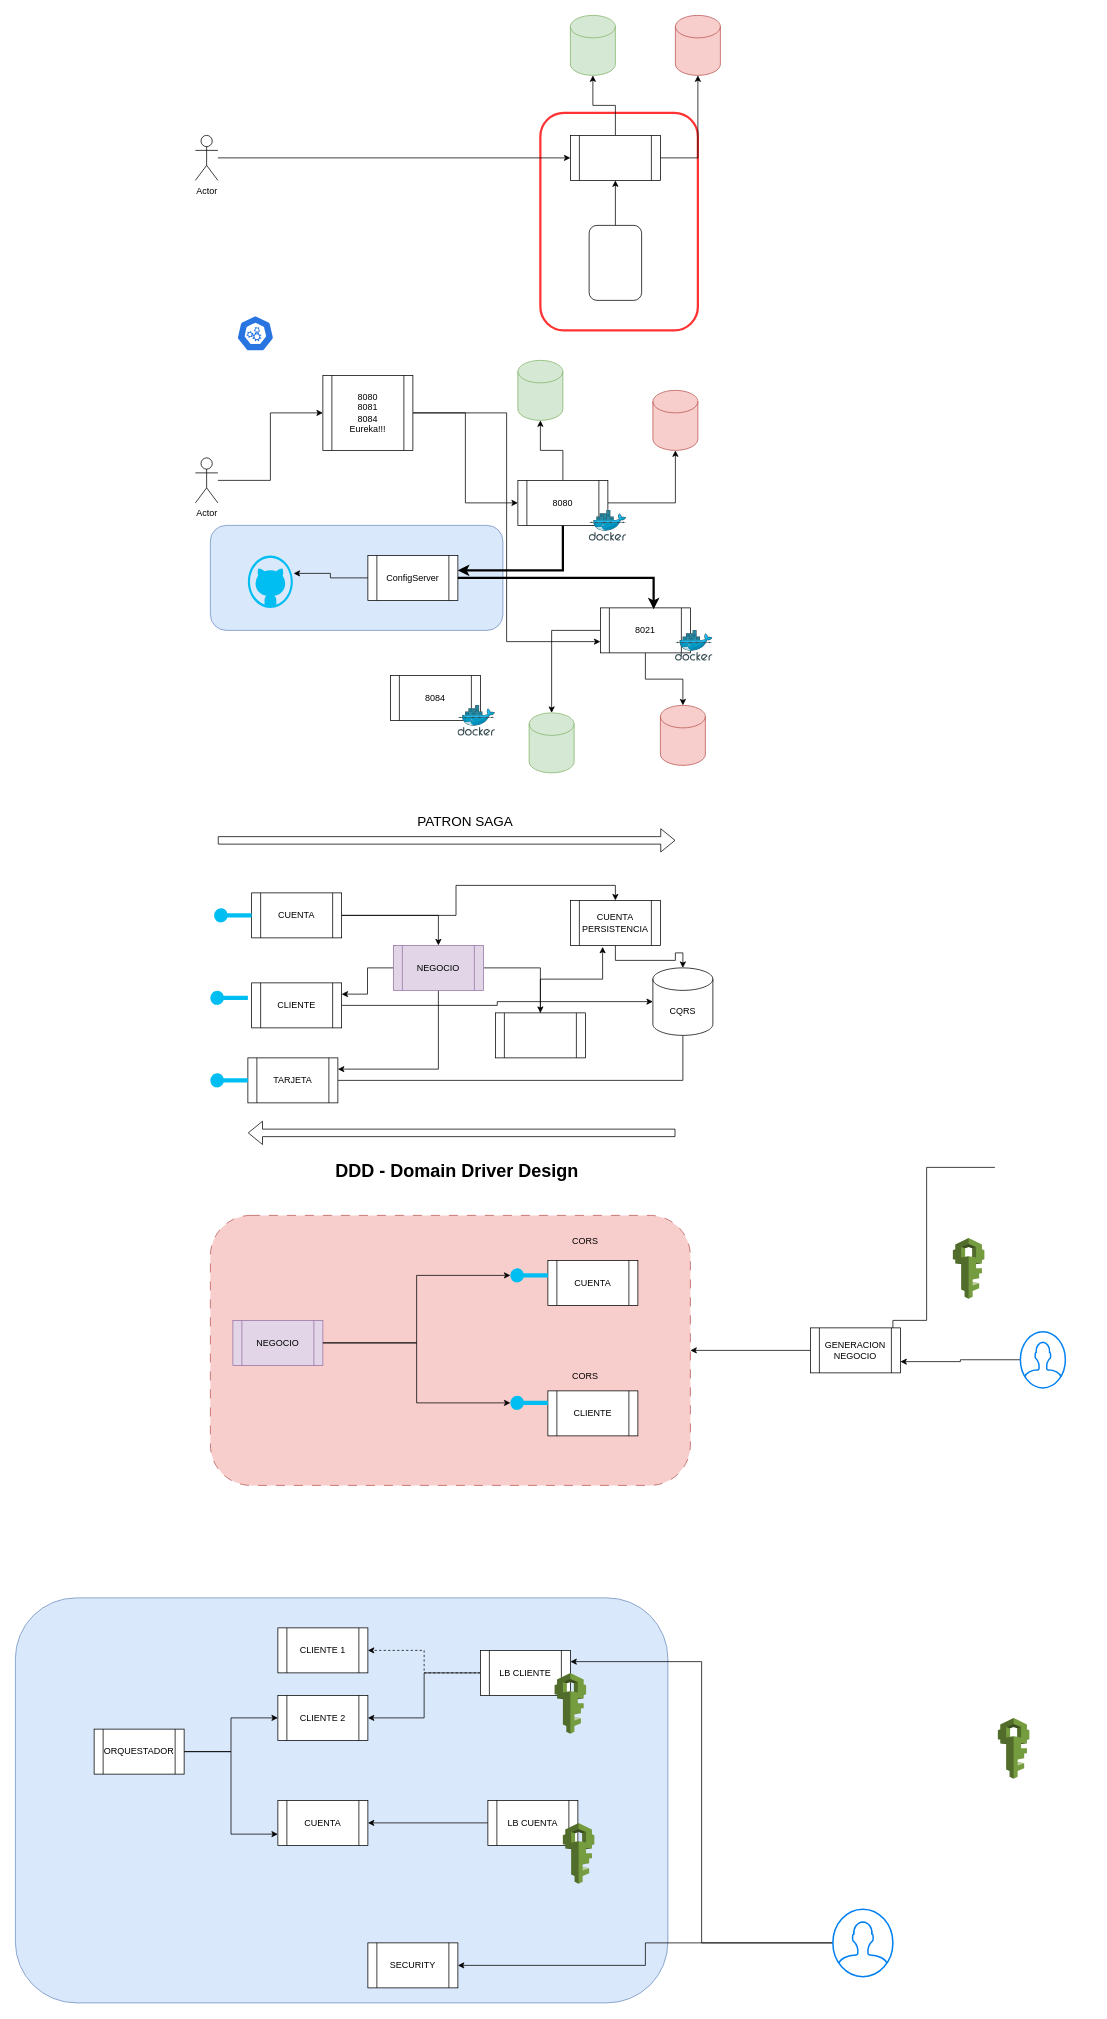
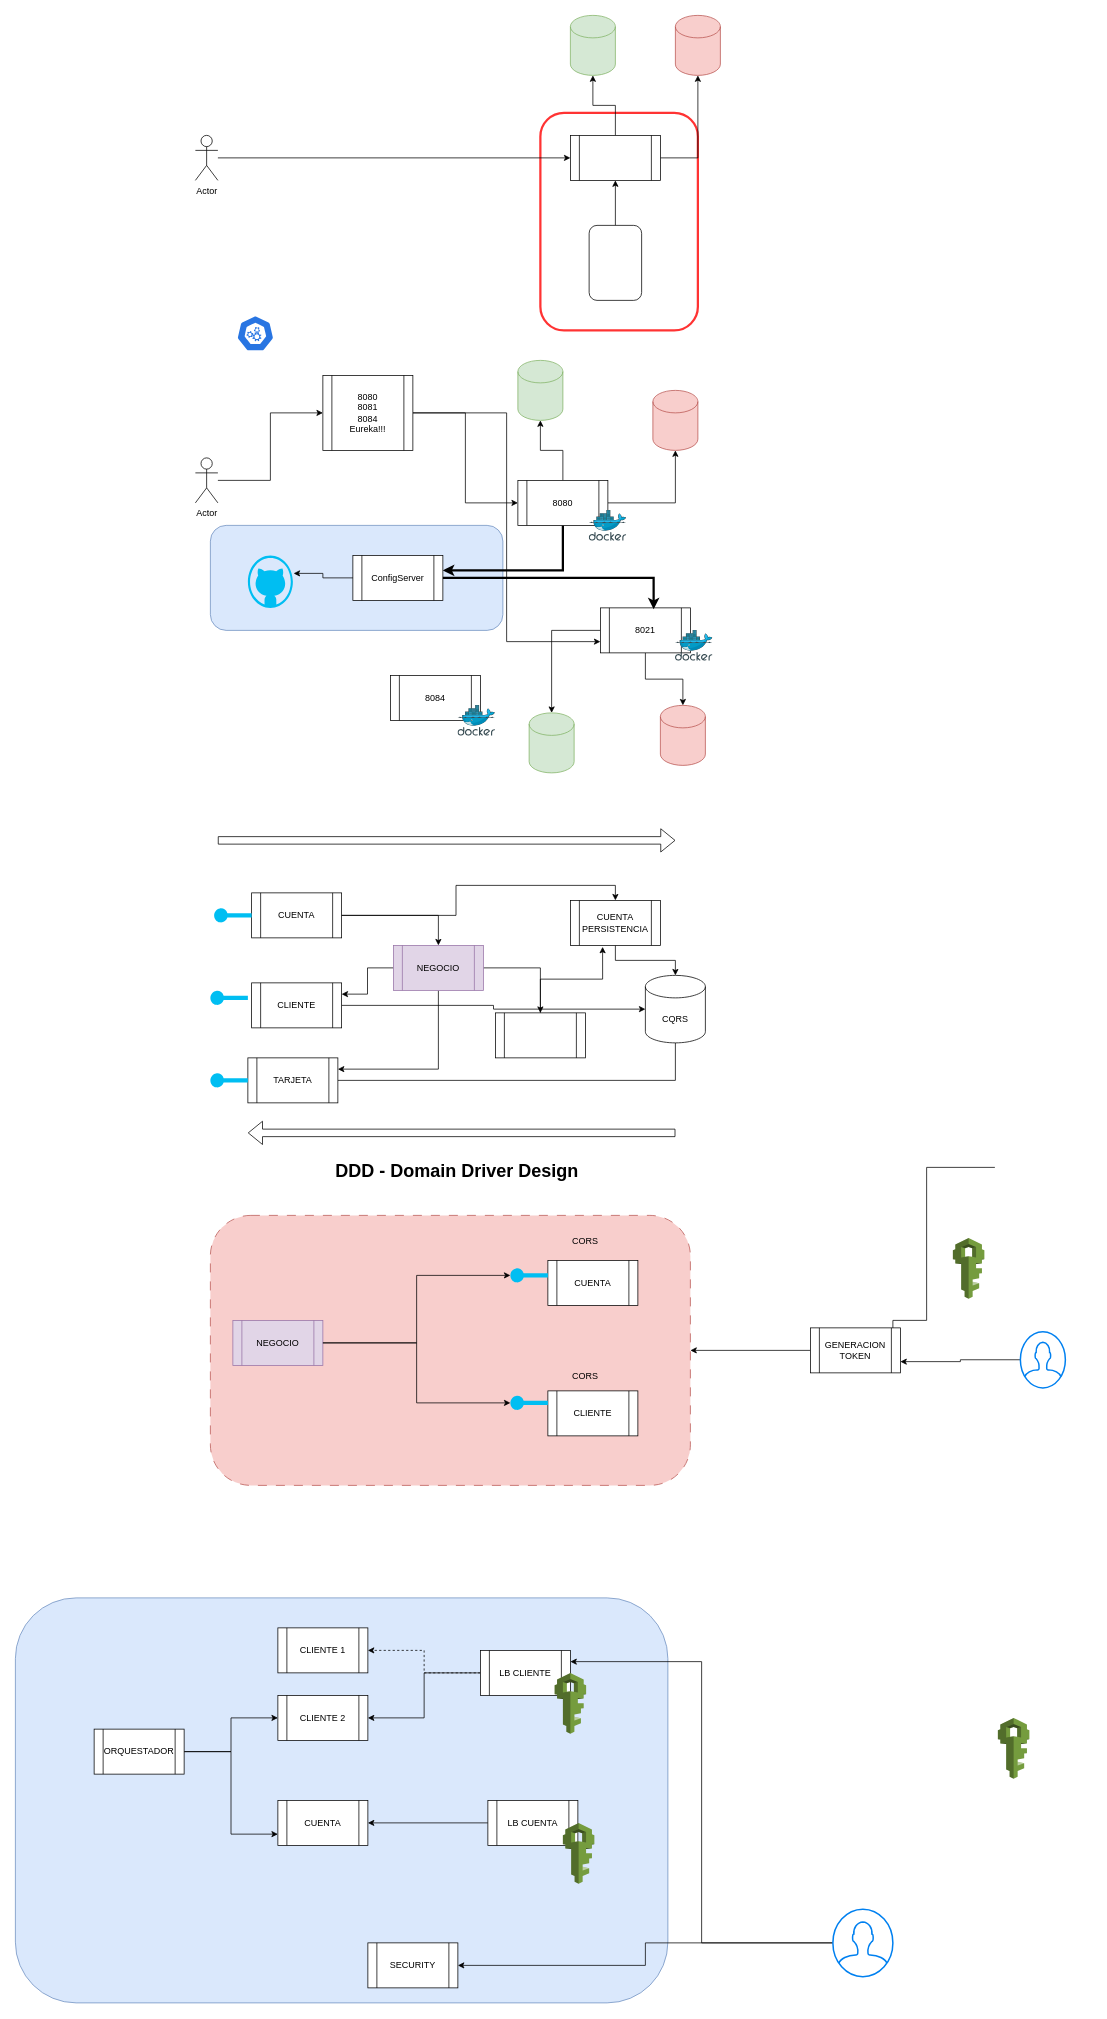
node "ConfigServer": moved (413, 578) -> (398, 578)
node "PATRON SAGA": removed
node "CQRS": moved (683, 1002) -> (675, 1009)
node "GENERACION NEGOCIO": label "GENERACION NEGOCIO" -> "GENERACION TOKEN"
